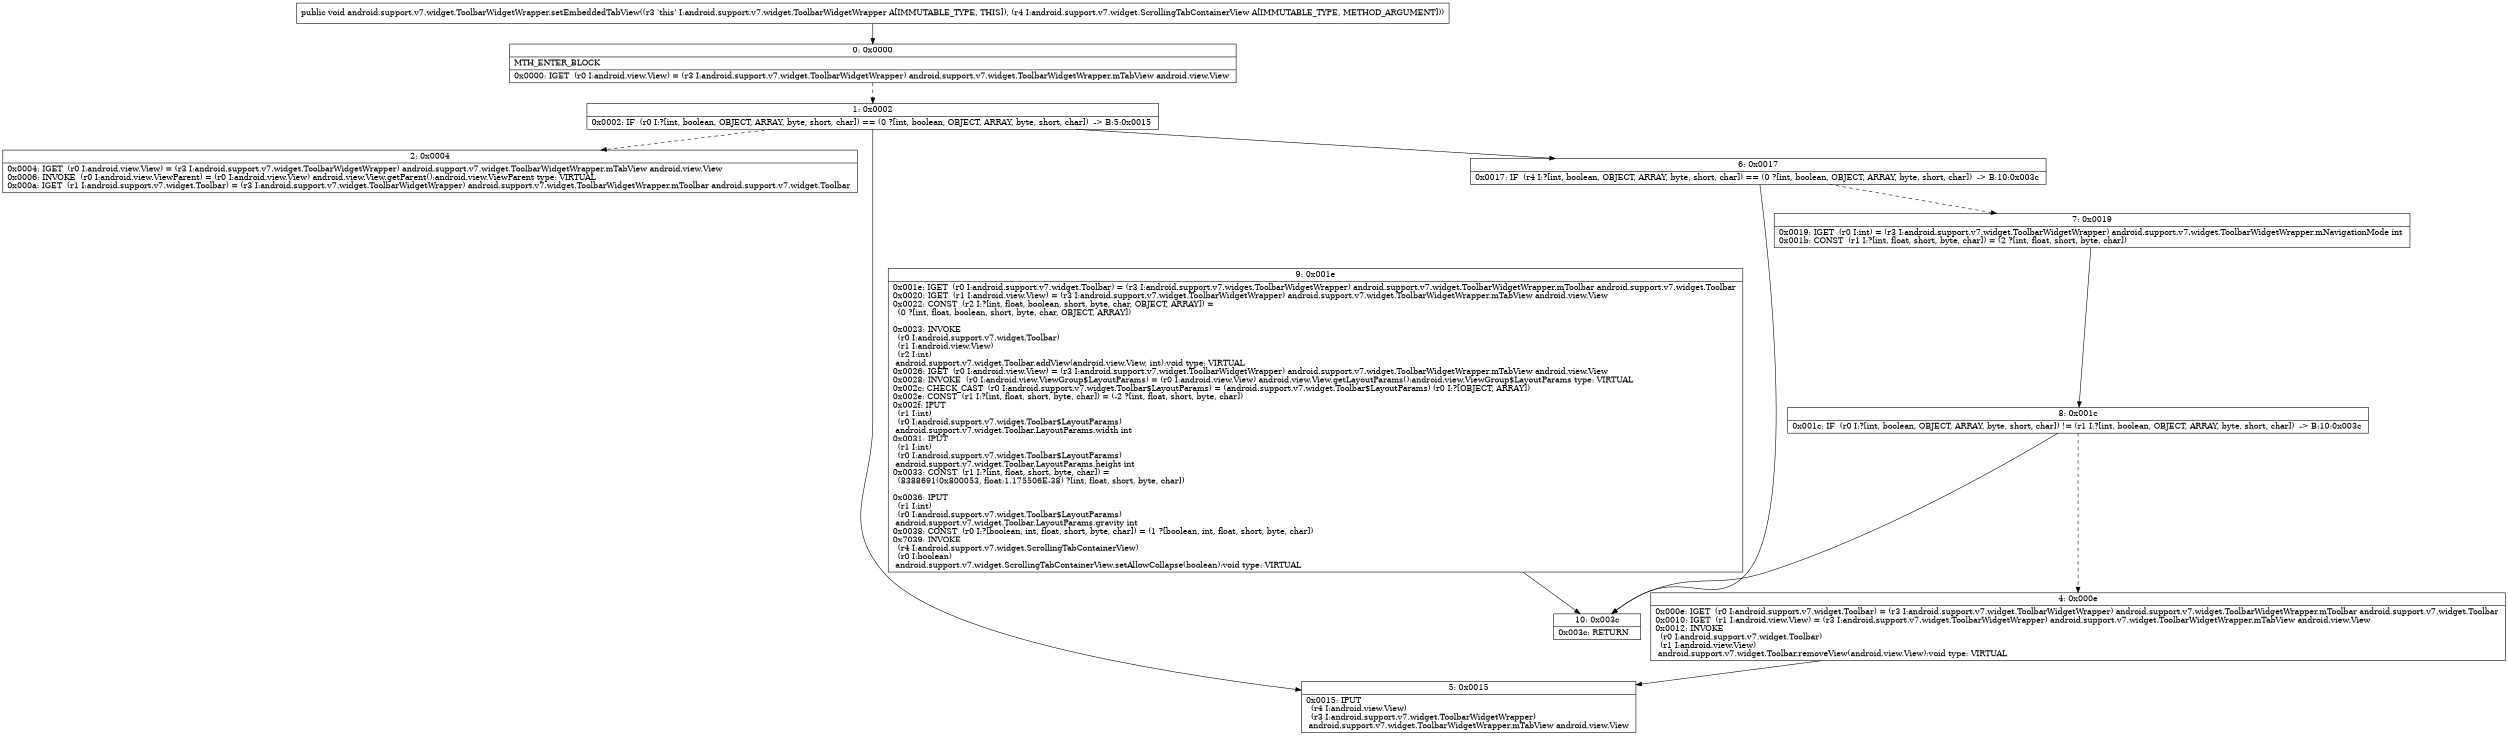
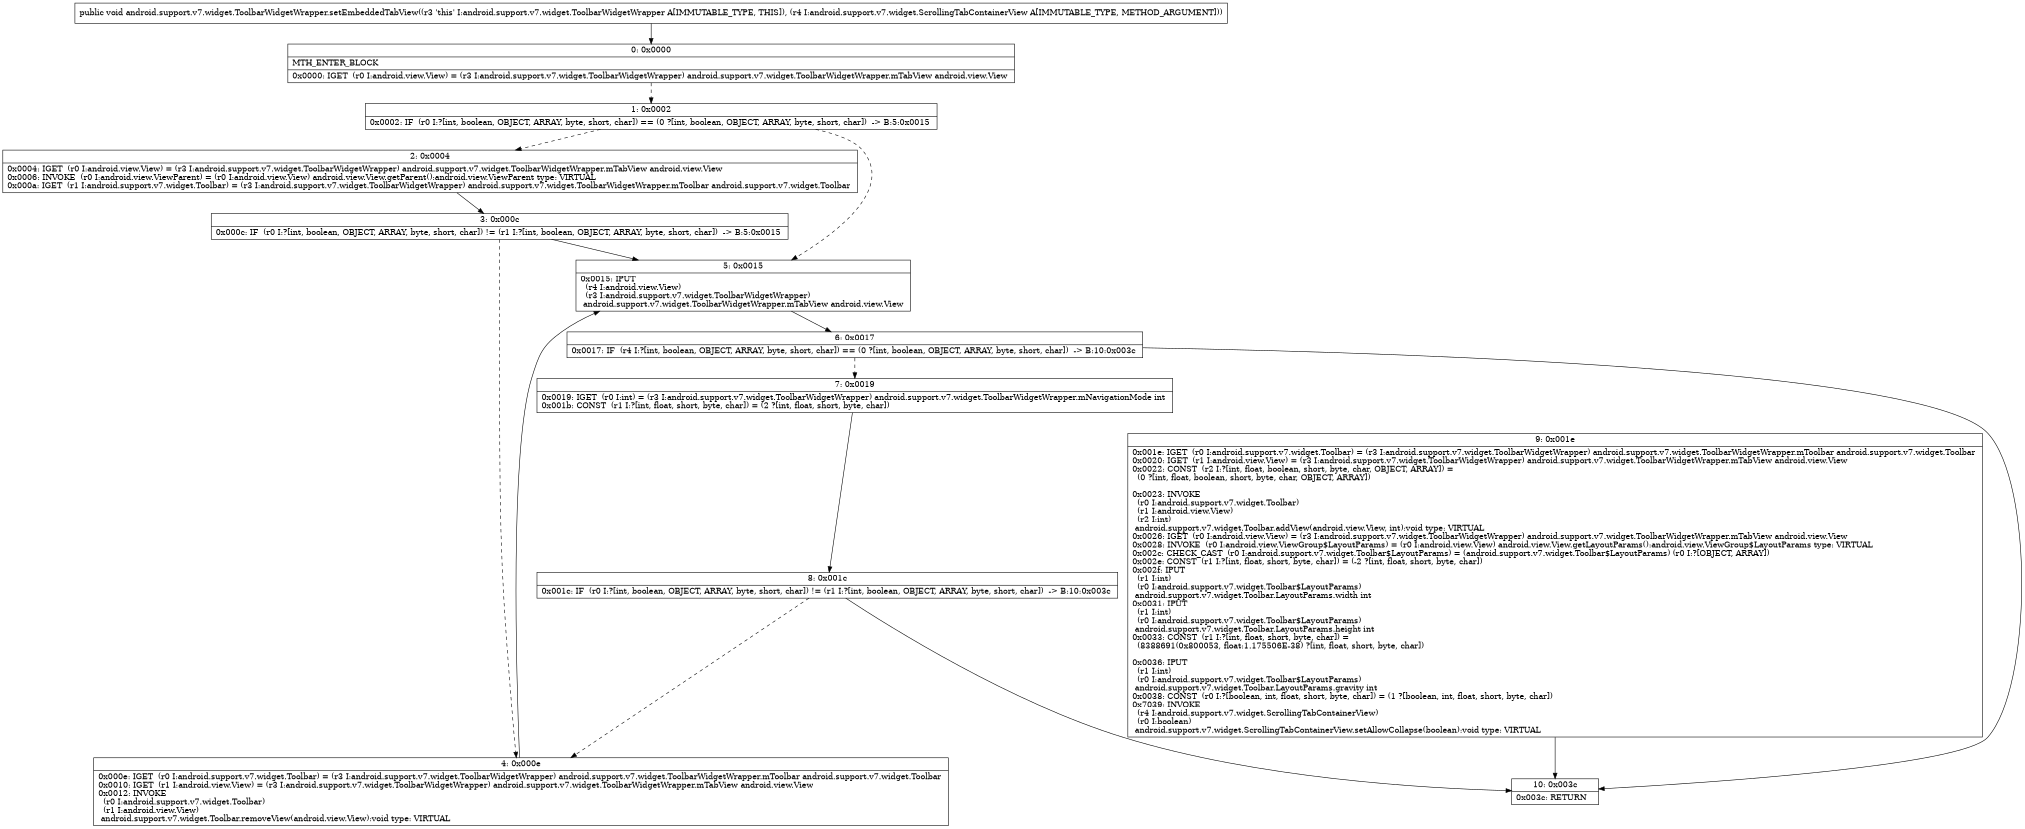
edge "1: 0x0002" -> "6: 0x0017": now "5: 0x0015" -> "6: 0x0017"
node "3: 0x000c": added
edge "1: 0x0002" -> "5: 0x0015": style solid -> dashed
